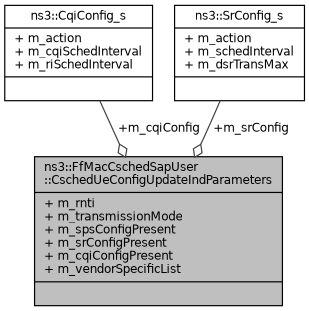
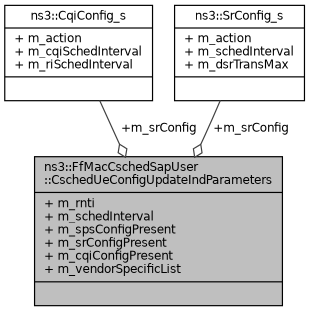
edge "ns3::CqiConfig_s" -> "ns3::FfMacCschedSapUser": label " +m_cqiConfig" -> " +m_srConfig"
node "ns3::FfMacCschedSapUser": text "+ m_transmissionMode" -> "+ m_schedInterval"
